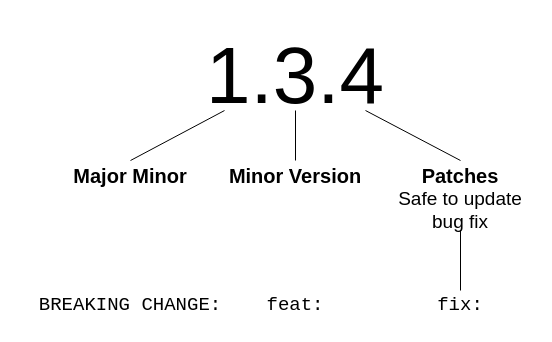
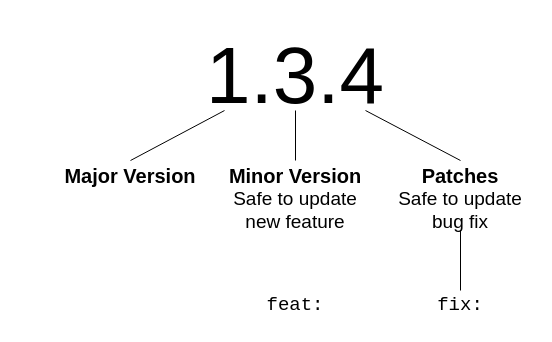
node "Major Minor": label "Major Minor" -> "Major Version"
node "Safe to update new feature": added
node "BREAKING CHANGE:": removed
